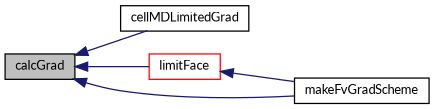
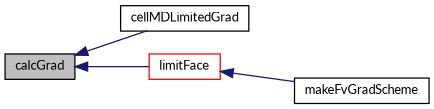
edge "makeFvGradScheme" -> "calcGrad": removed
